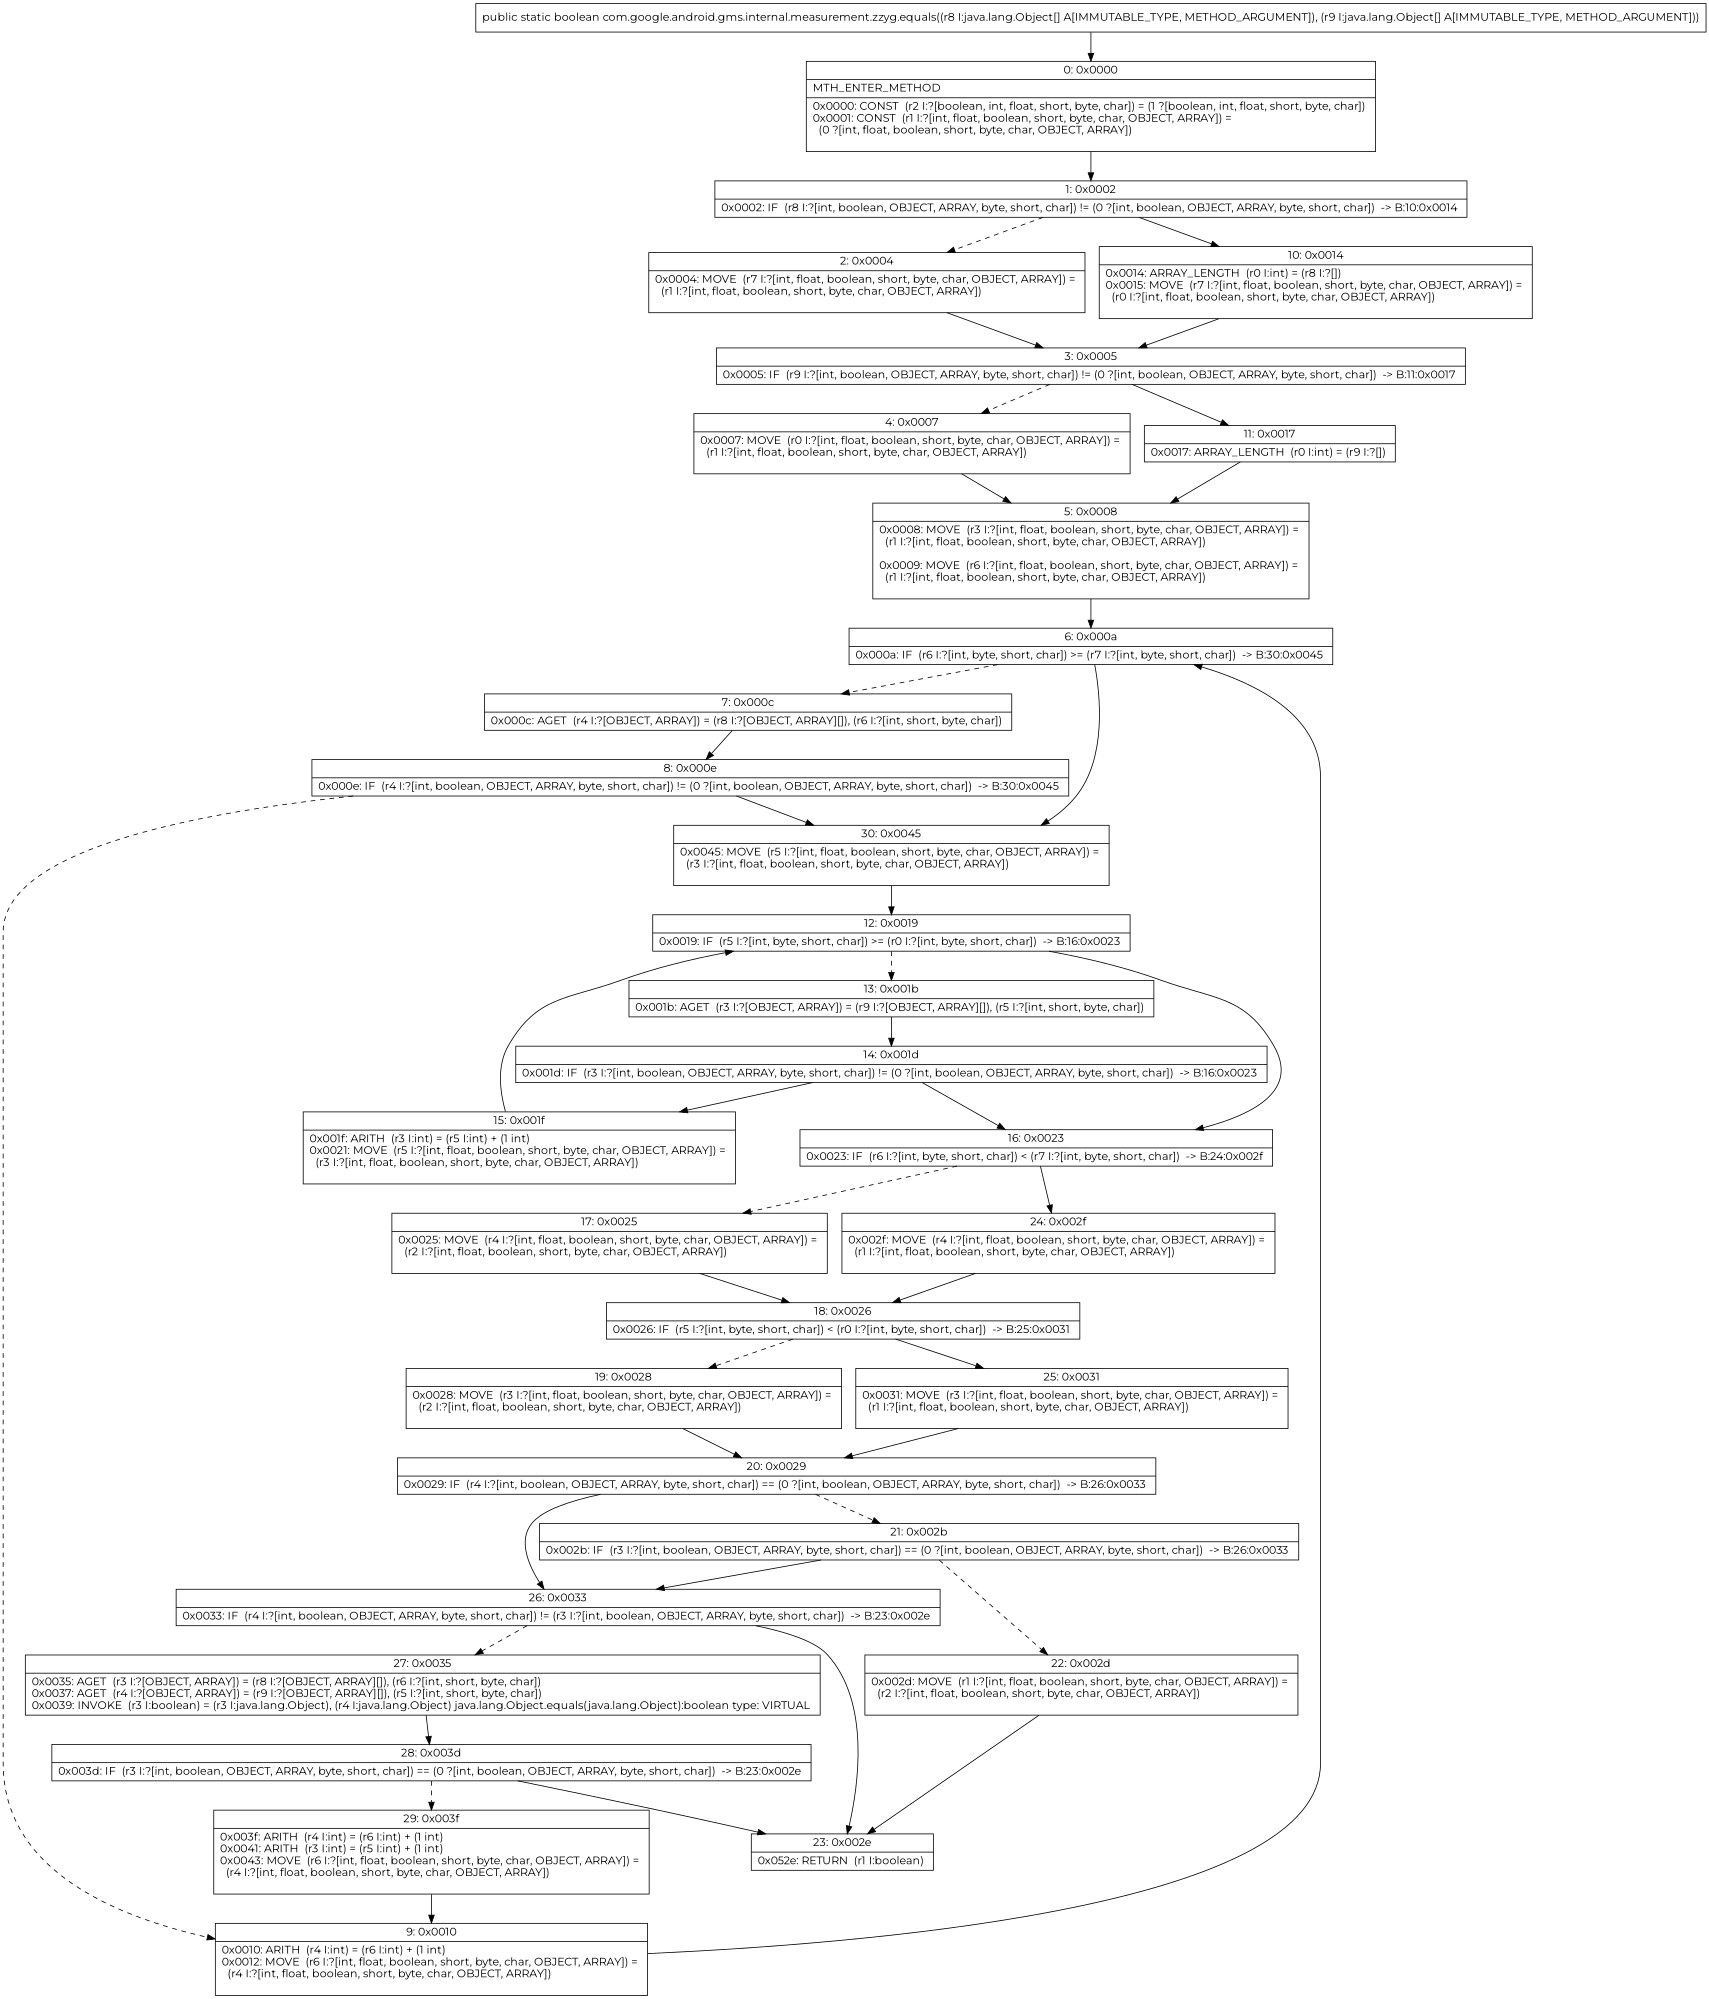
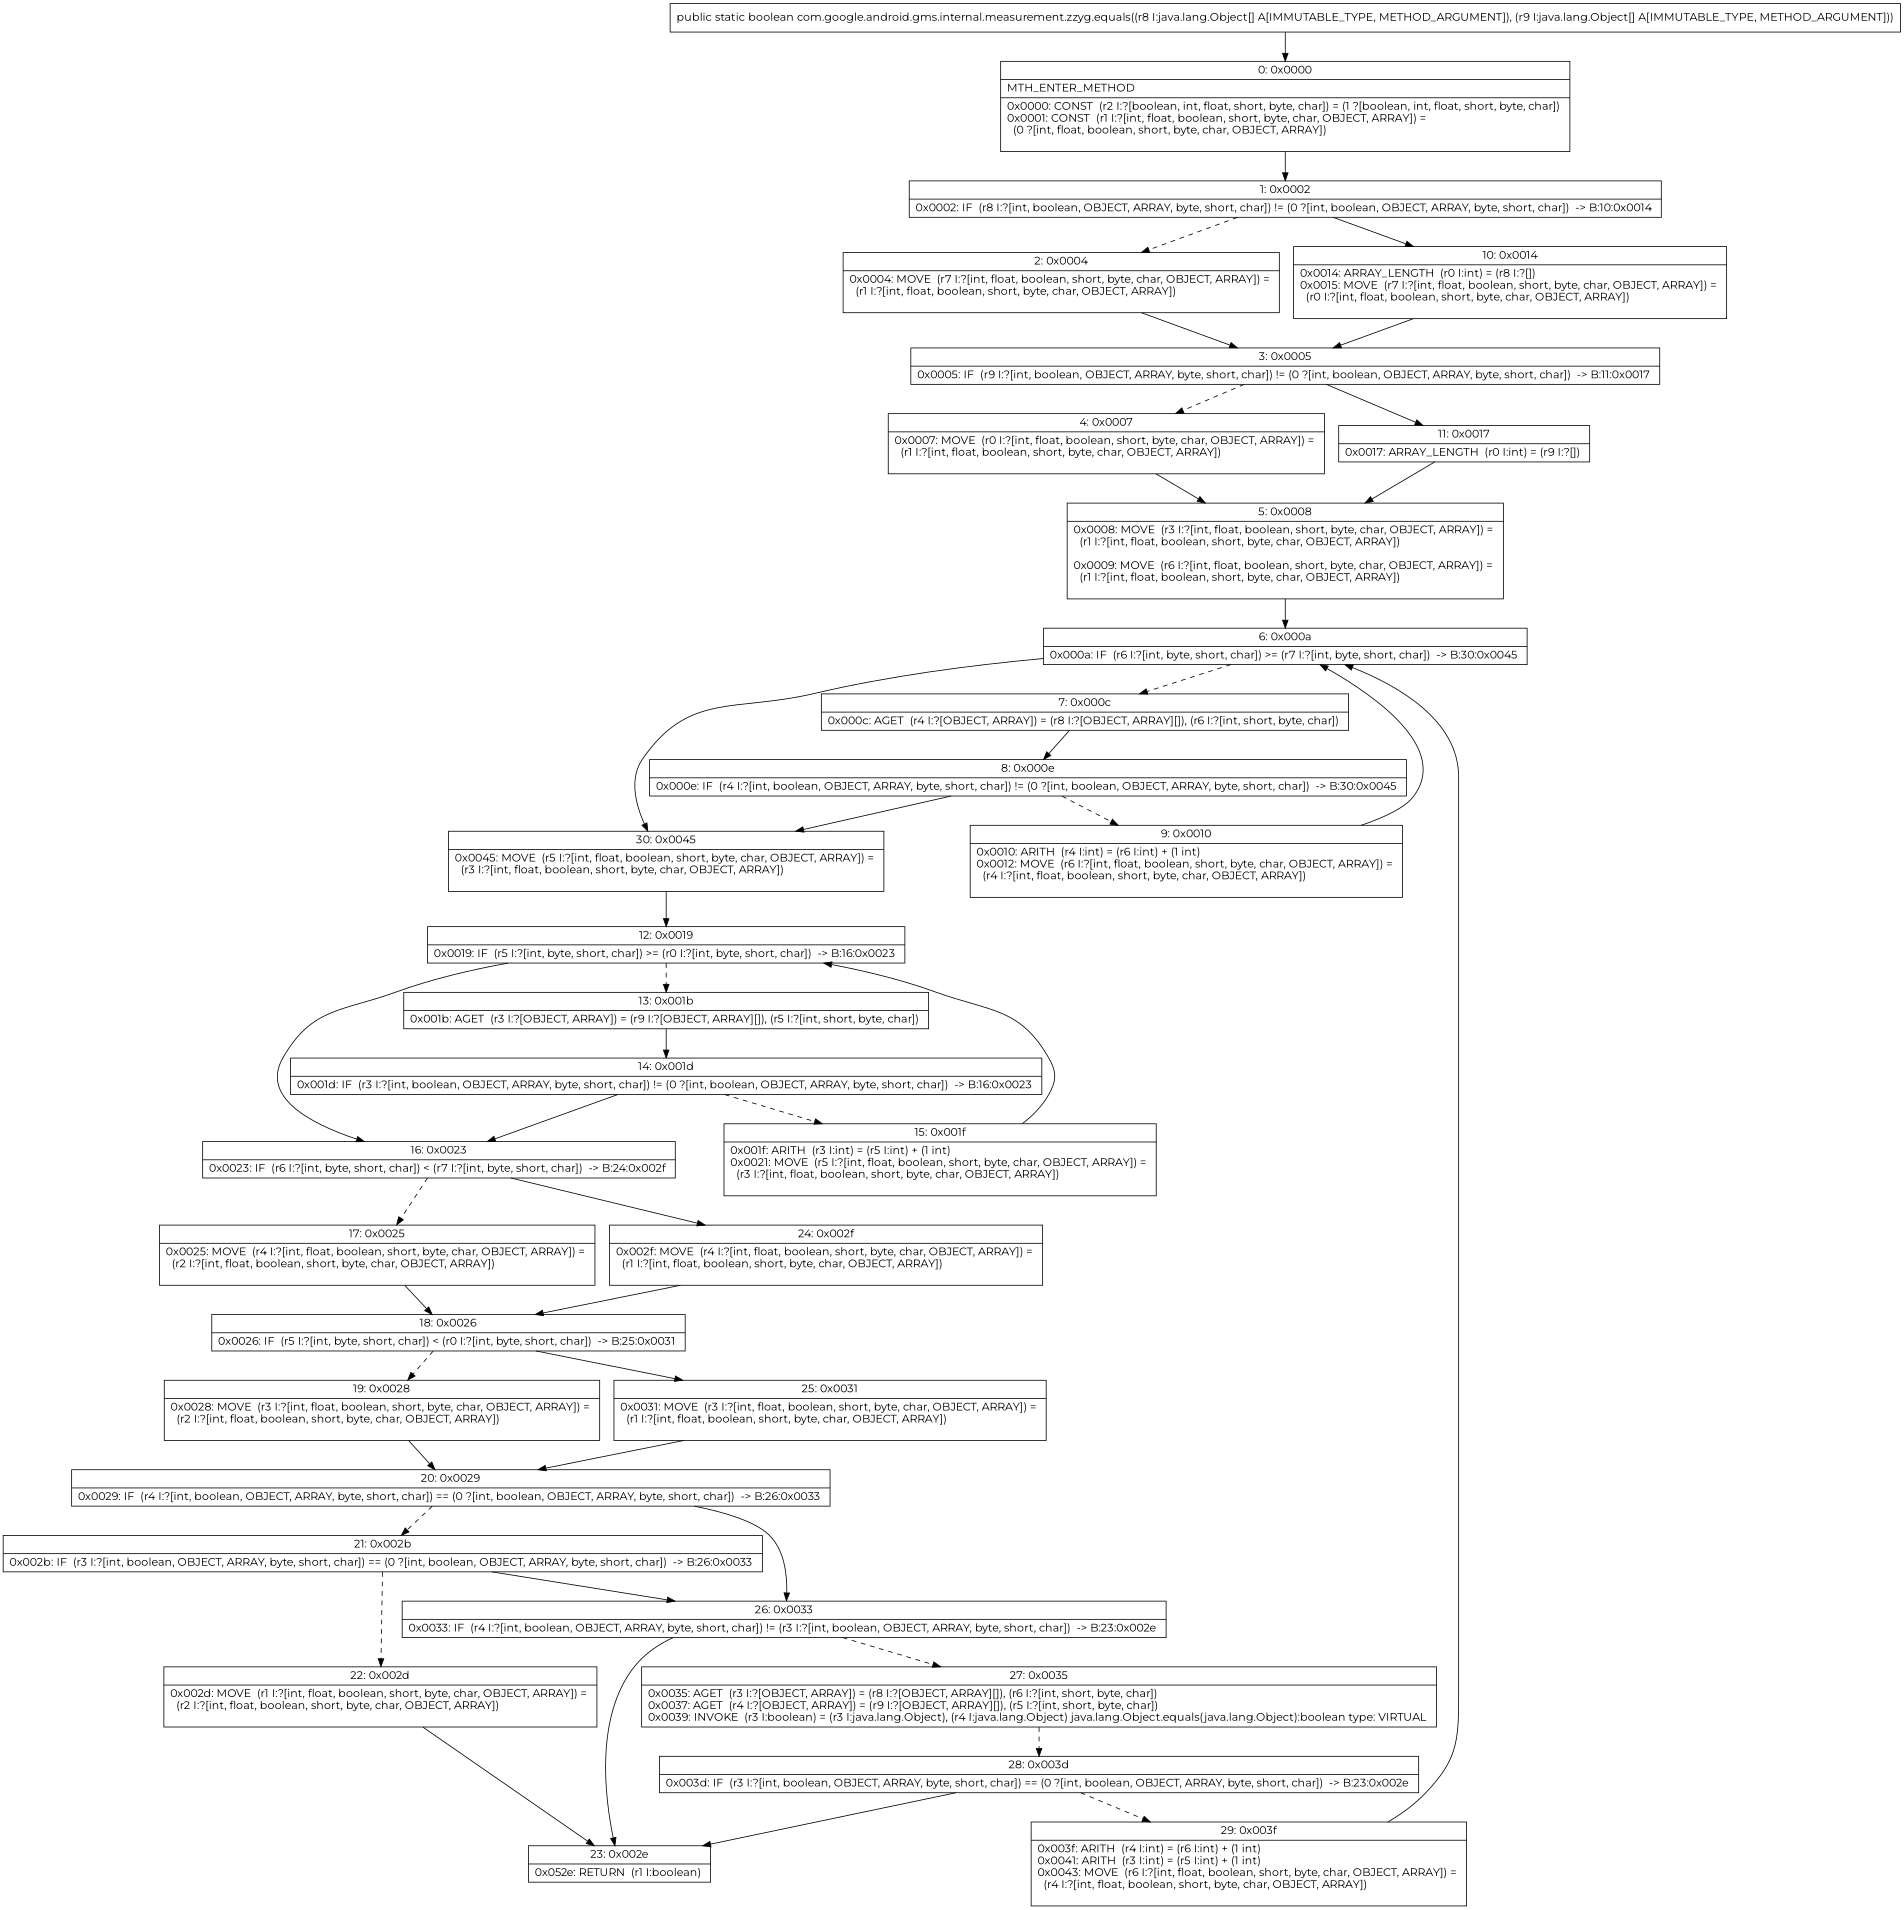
edge "14: 0x001d" -> "15: 0x001f": style solid -> dashed
edge "27: 0x0035" -> "28: 0x003d": style solid -> dashed
edge "29: 0x003f" -> "9: 0x0010": now "29: 0x003f" -> "6: 0x000a"
